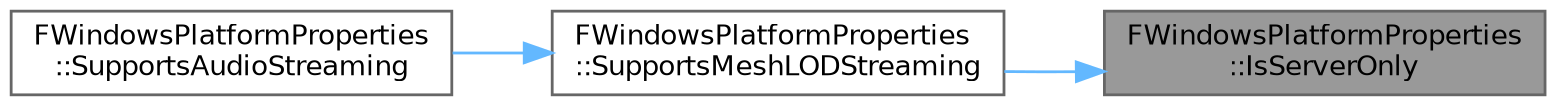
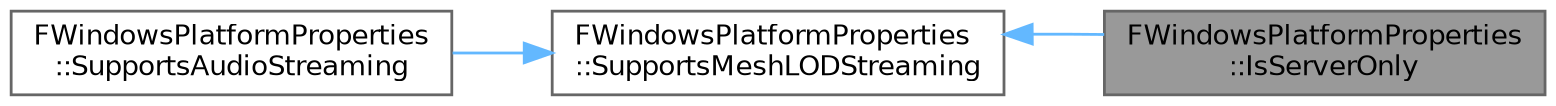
edge "FWindowsPlatformProperties ::SupportsMeshLODStreaming" -> "FWindowsPlatformProperties ::IsServerOnly": reversed
